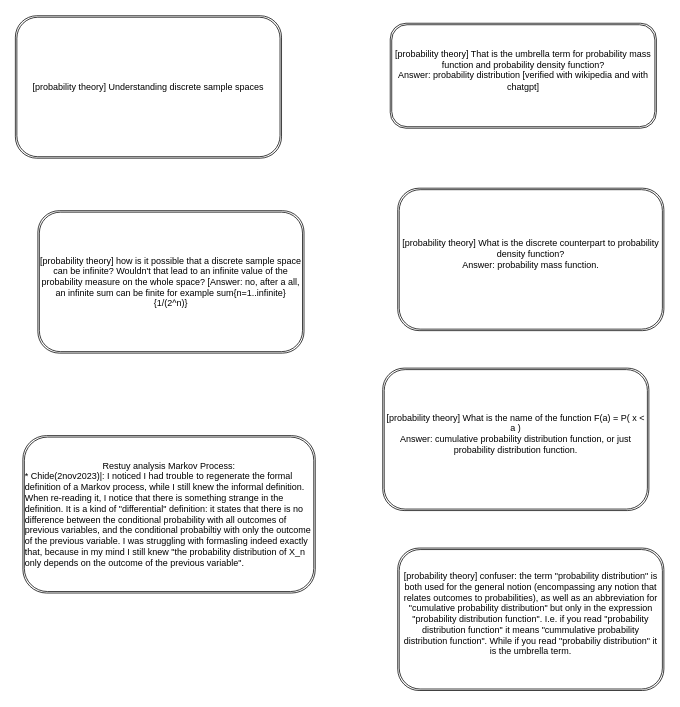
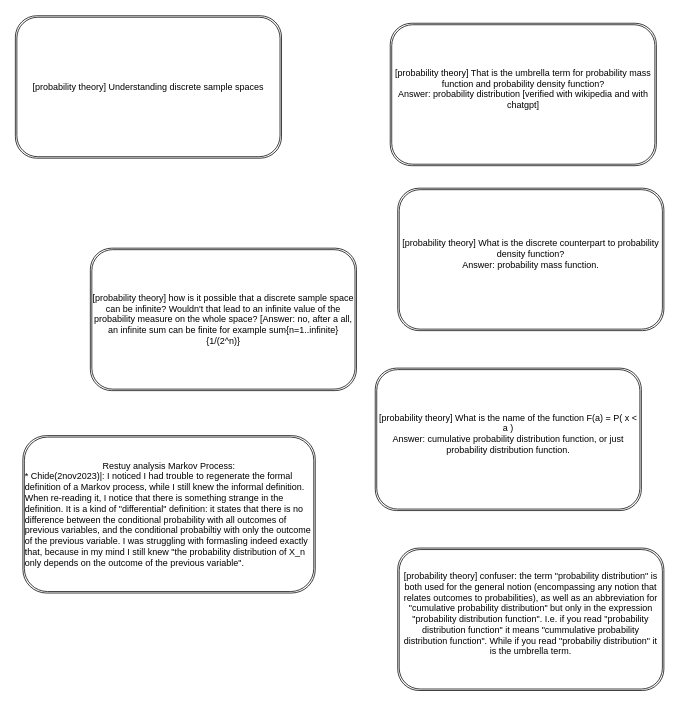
node "[probability theory] That is the umbrella term for probability mass function and probability density function? Answer: probability distribution [verified with wikipedia and with chatgpt]": size 266x105 -> 266x143
node "[probability theory] how is it possible that a discrete sample space can be infinite? Wouldn't that lead to an infinite value of the probability measure on the whole space? [Answer: no, after a all, an infinite sum can be finite for example sum{n=1..infinite}{1/(2^n)}": moved (171, 282) -> (224, 319)
node "[probability theory] What is the name of the function F(a) = P( x < a ) Answer: cumulative probability distribution function, or just probability distribution function.": moved (516, 439) -> (509, 439)
